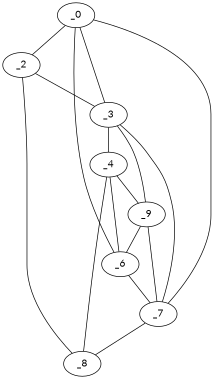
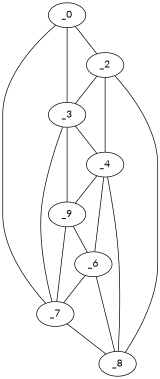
edge "_2" -- "_4": added
edge "_0" -- "_6": now "_8" -- "_6"
